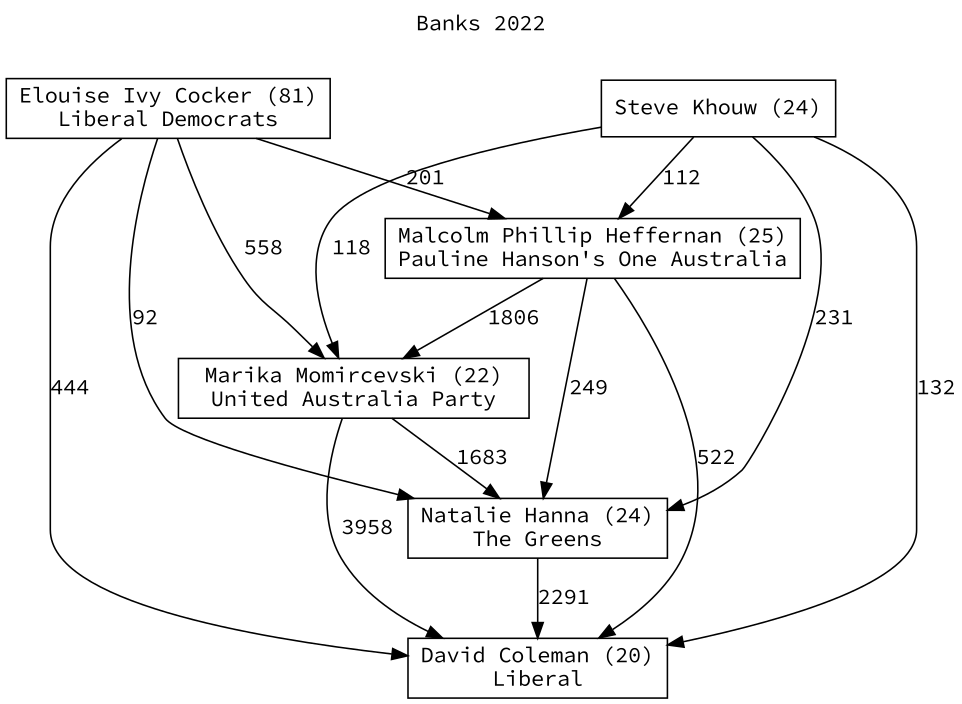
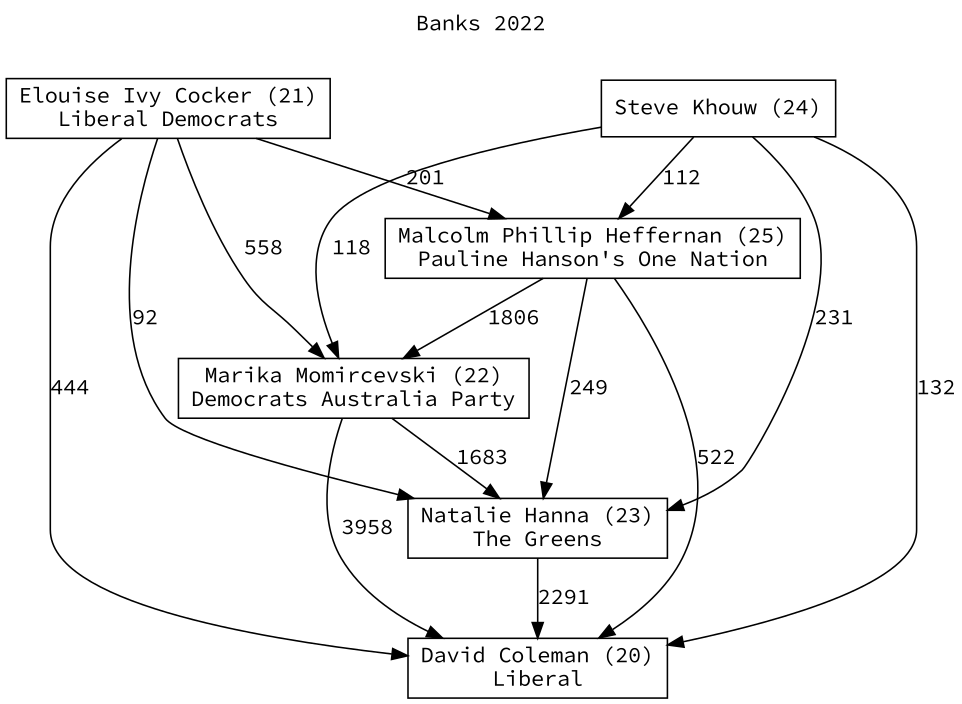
node "Elouise Ivy Cocker (81) Liberal Democrats": label "Elouise Ivy Cocker (81) Liberal Democrats" -> "Elouise Ivy Cocker (21) Liberal Democrats"
node "Malcolm Phillip Heffernan (25) Pauline Hanson's One Australia": label "Malcolm Phillip Heffernan (25) Pauline Hanson's One Australia" -> "Malcolm Phillip Heffernan (25) Pauline Hanson's One Nation"
node "Marika Momircevski (22) United Australia Party": label "Marika Momircevski (22) United Australia Party" -> "Marika Momircevski (22) Democrats Australia Party"
node "Natalie Hanna (24) The Greens": label "Natalie Hanna (24) The Greens" -> "Natalie Hanna (23) The Greens"
